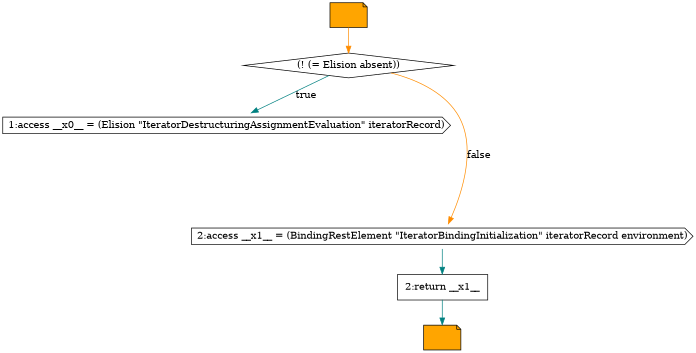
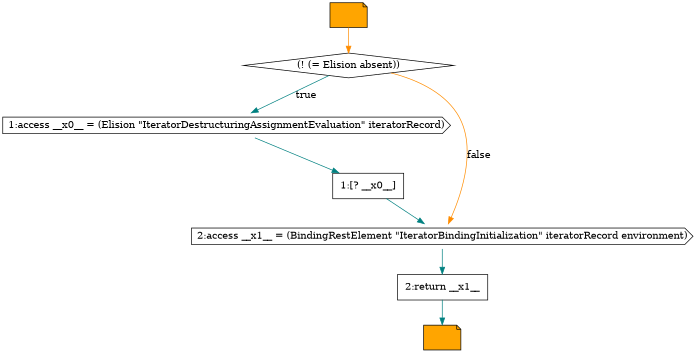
node "1:[? __x0__]": added
